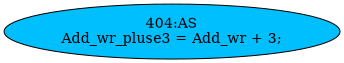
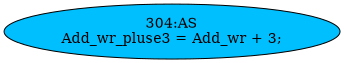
node "404:AS Add_wr_pluse3 = Add_wr + 3;": label "404:AS Add_wr_pluse3 = Add_wr + 3;" -> "304:AS Add_wr_pluse3 = Add_wr + 3;"
